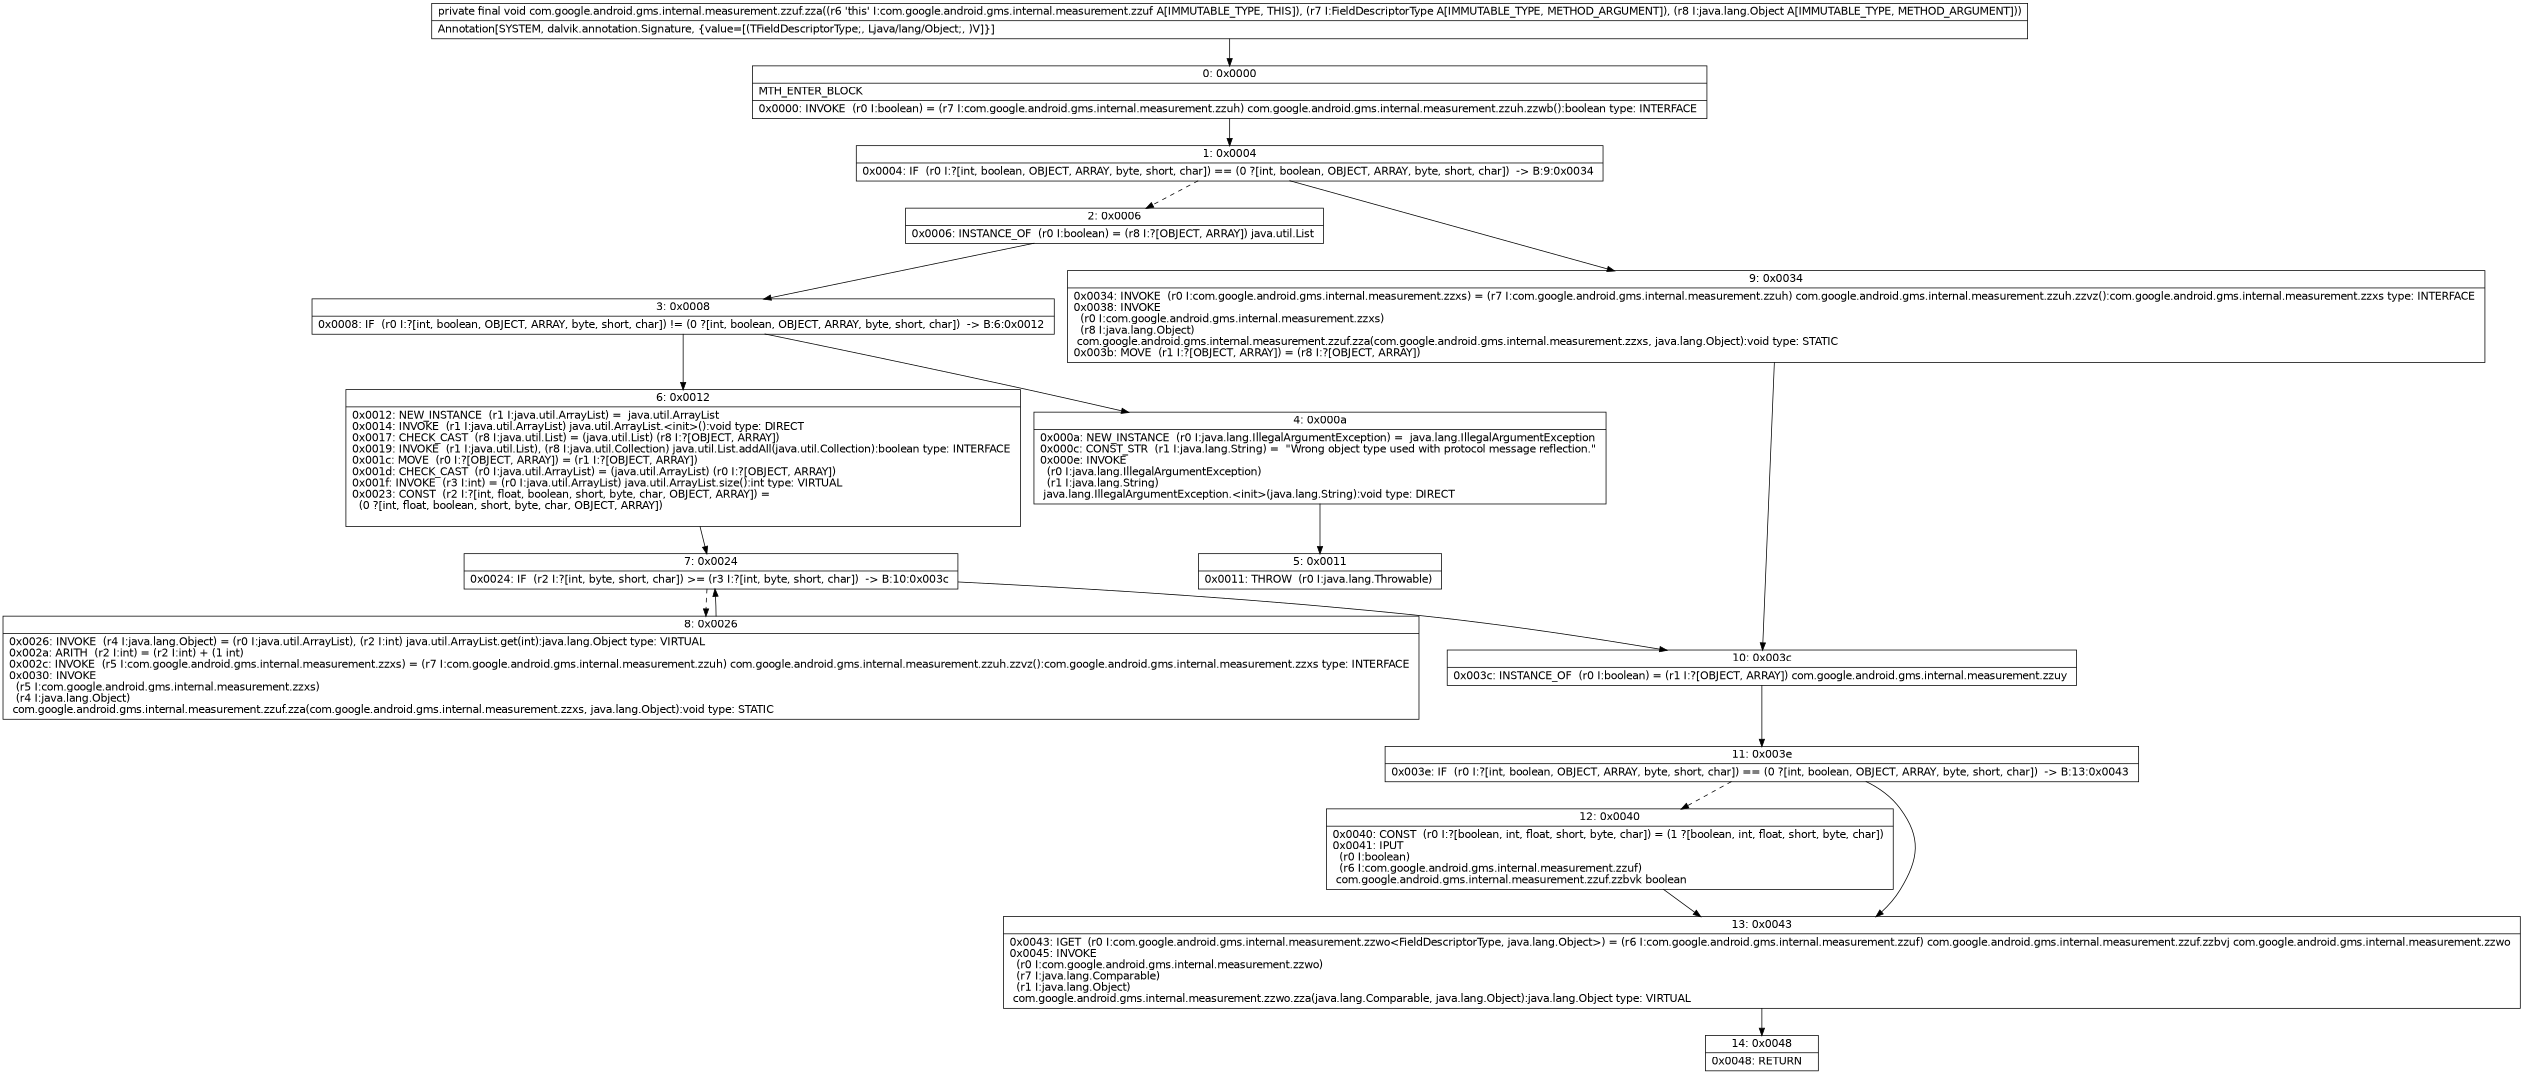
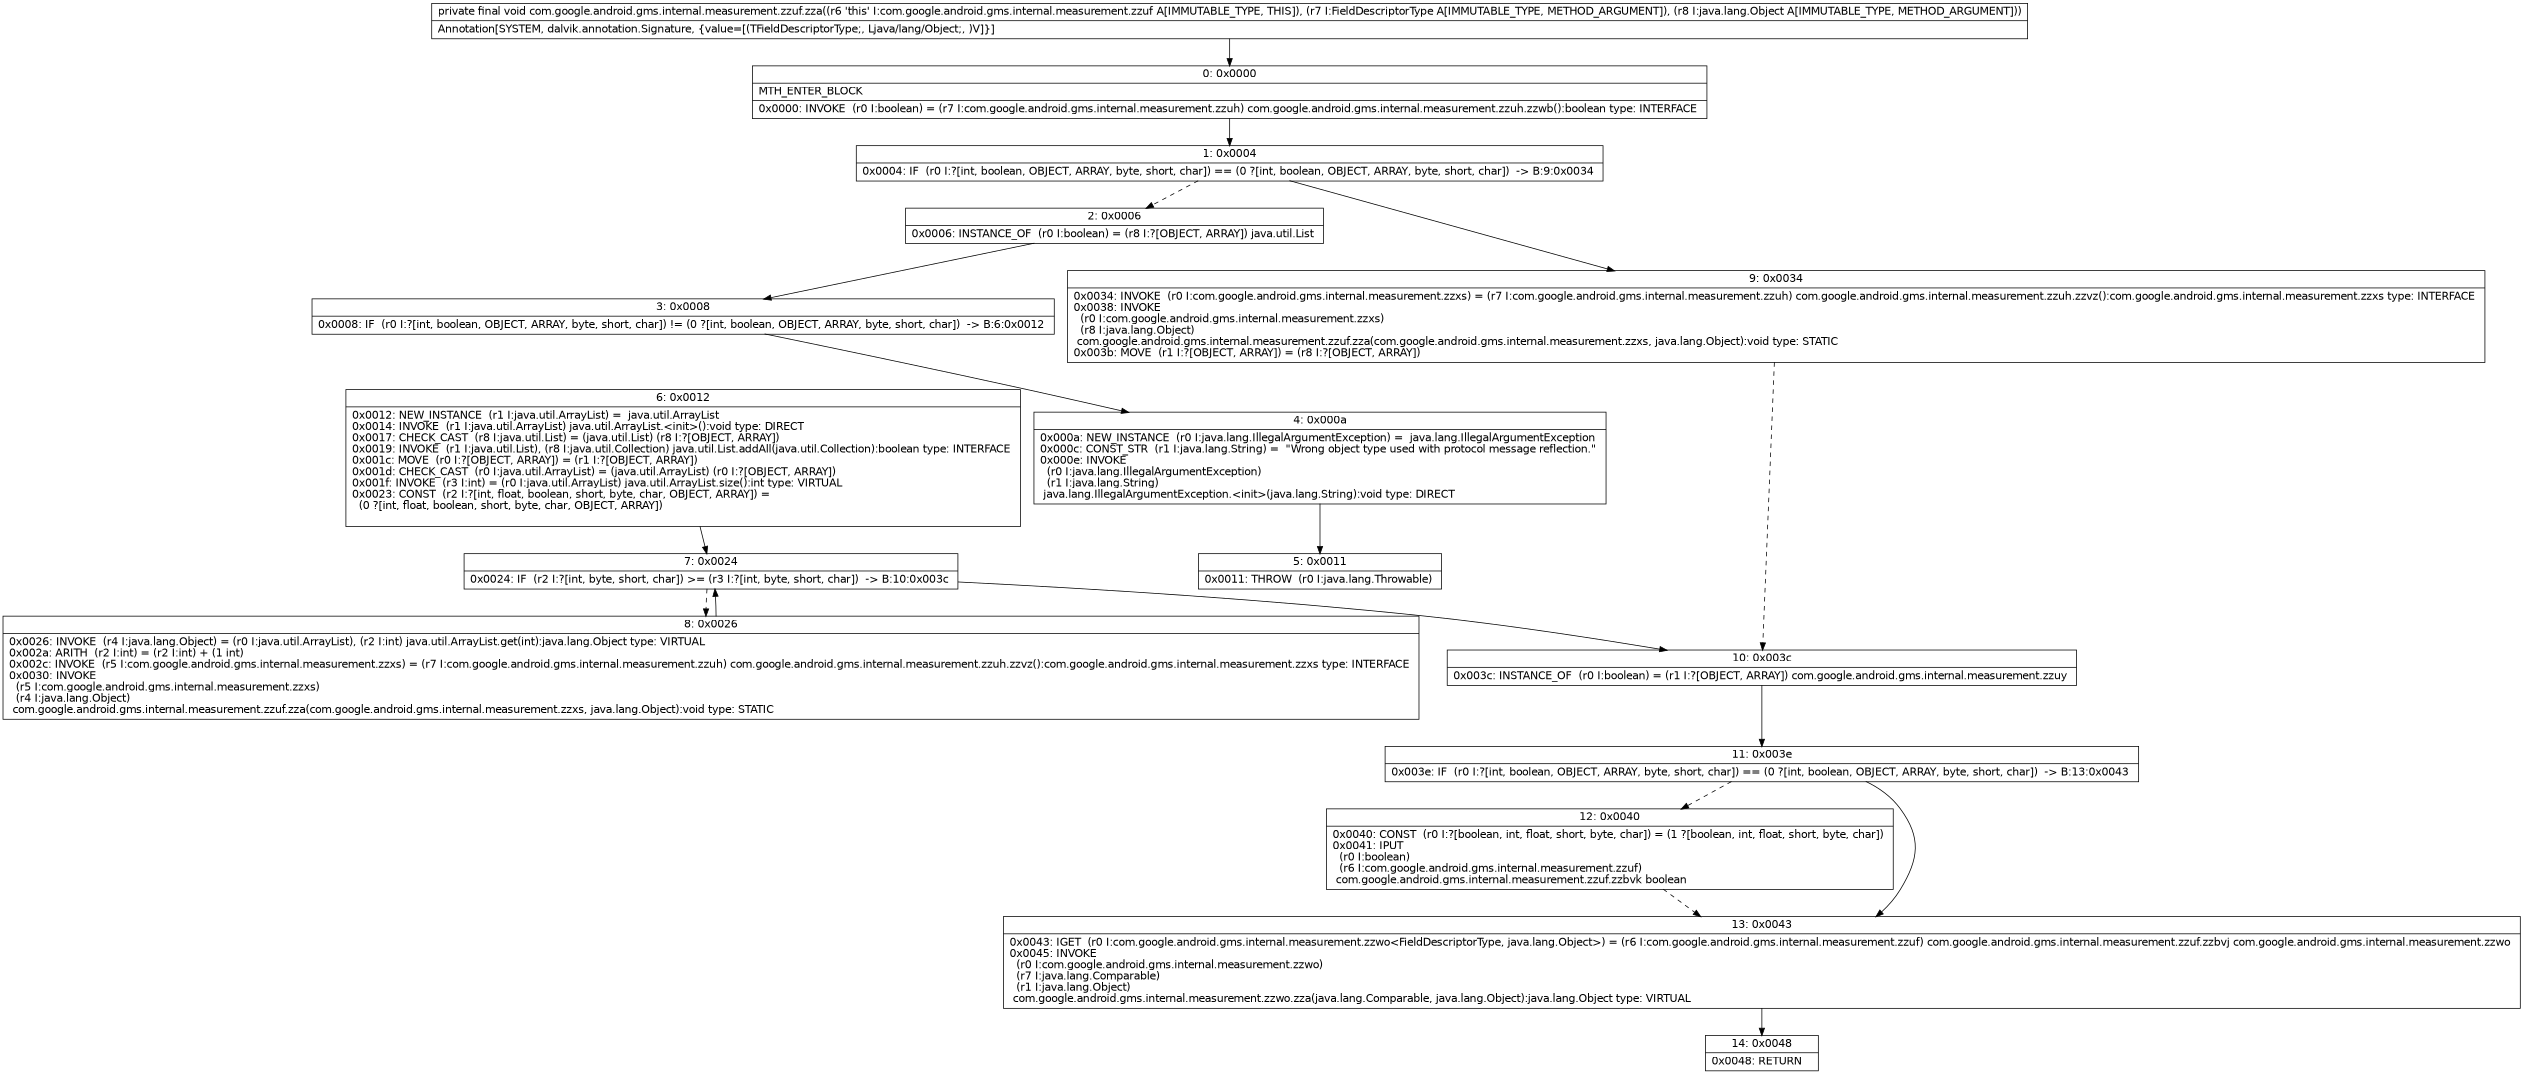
edge "3: 0x0008" -> "6: 0x0012": removed
edge "9: 0x0034" -> "10: 0x003c": style solid -> dashed
edge "12: 0x0040" -> "13: 0x0043": style solid -> dashed
